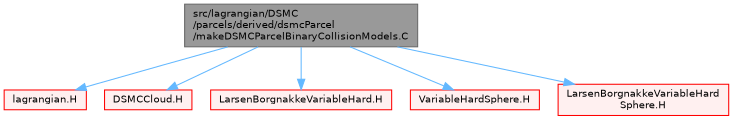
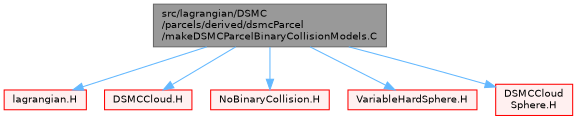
node "LarsenBorgnakkeVariableHard.H": label "LarsenBorgnakkeVariableHard.H" -> "NoBinaryCollision.H"
node "LarsenBorgnakkeVariableHard Sphere.H": label "LarsenBorgnakkeVariableHard Sphere.H" -> "DSMCCloud Sphere.H"
